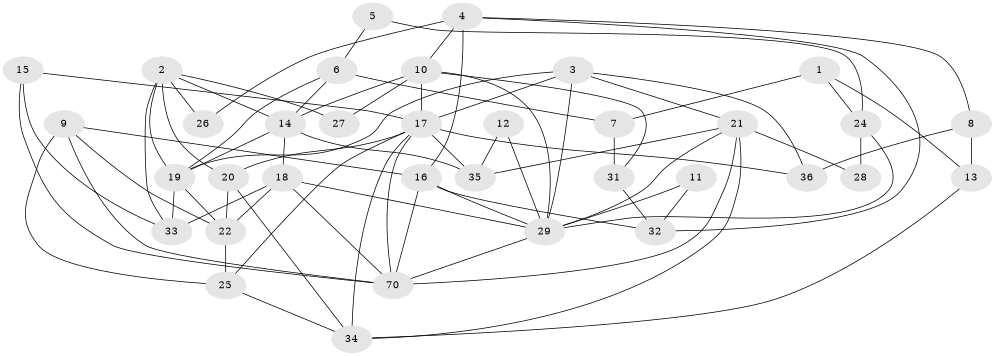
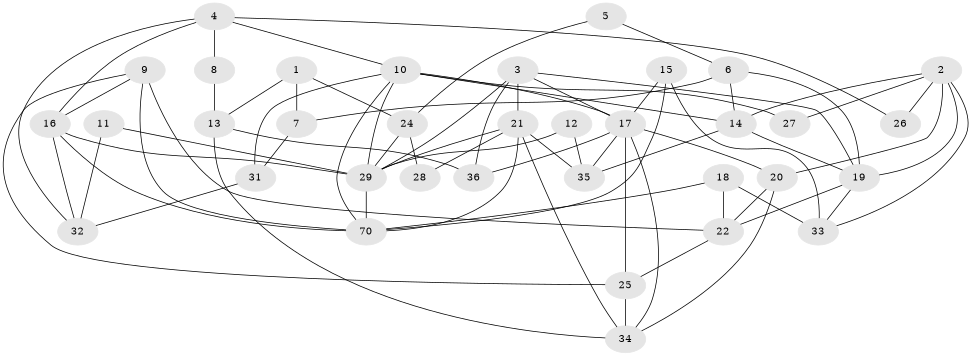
edge "8" -- "36": now "13" -- "36"
edge "14" -- "18": removed
edge "18" -- "29": removed
edge "17" -- "70": now "10" -- "70"
